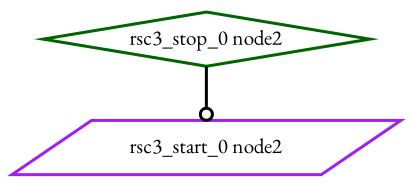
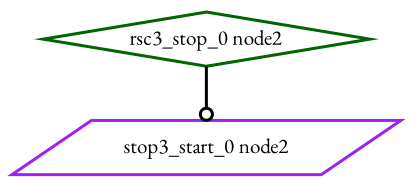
node "rsc3_start_0 node2": label "rsc3_start_0 node2" -> "stop3_start_0 node2"
